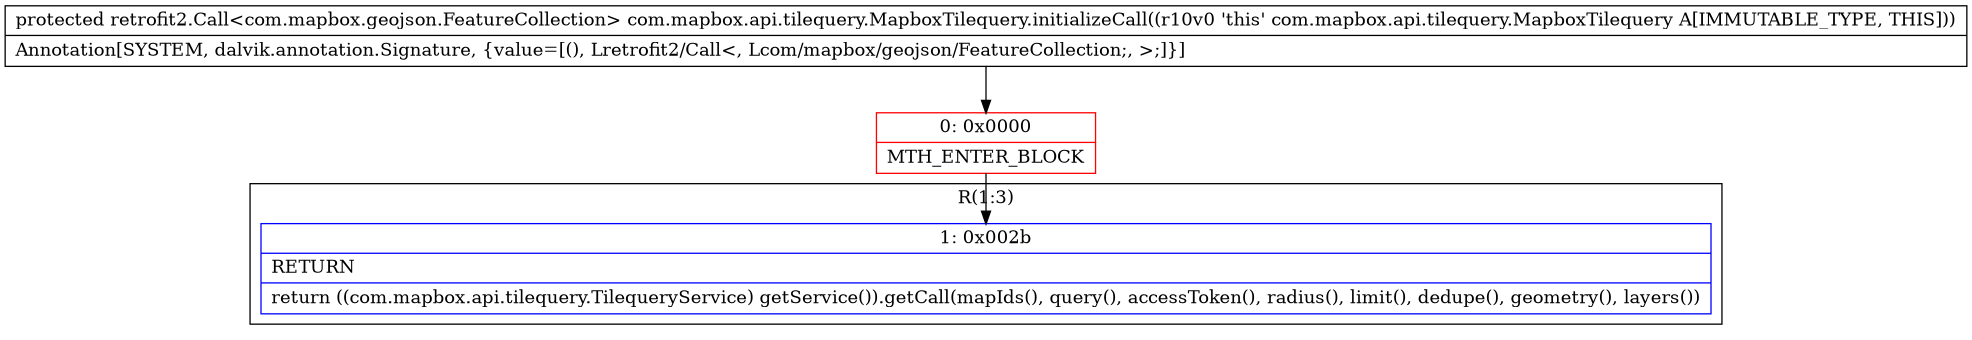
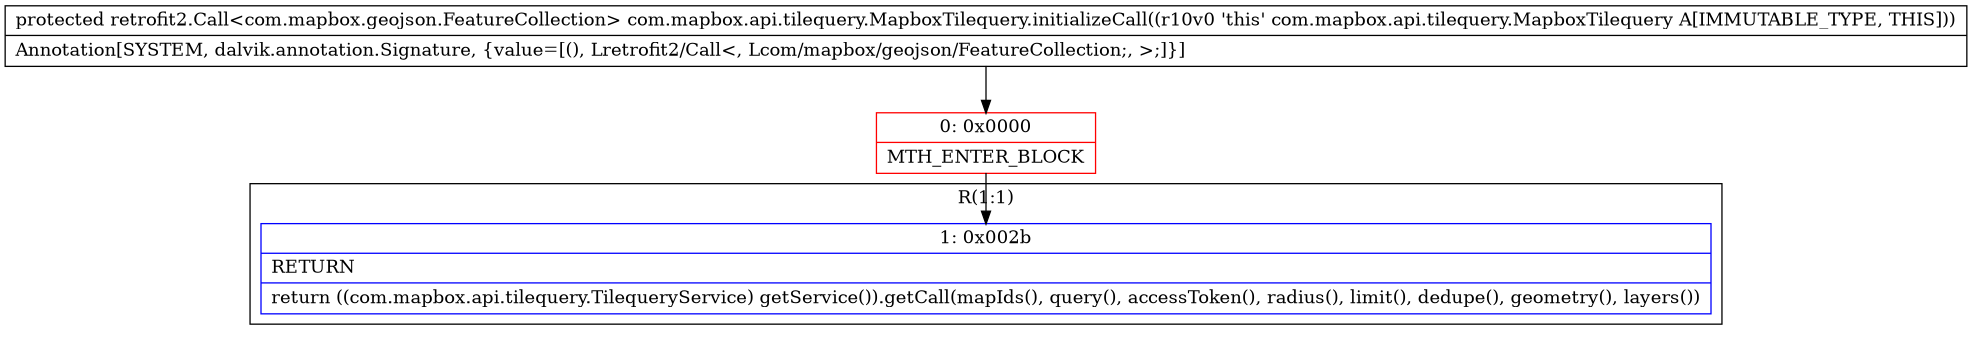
cluster "R(1:3)": label "R(1:3)" -> "R(1:1)"
